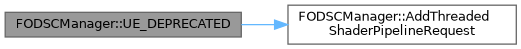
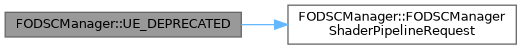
node "FODSCManager::AddThreaded ShaderPipelineRequest": label "FODSCManager::AddThreaded ShaderPipelineRequest" -> "FODSCManager::FODSCManager ShaderPipelineRequest"
